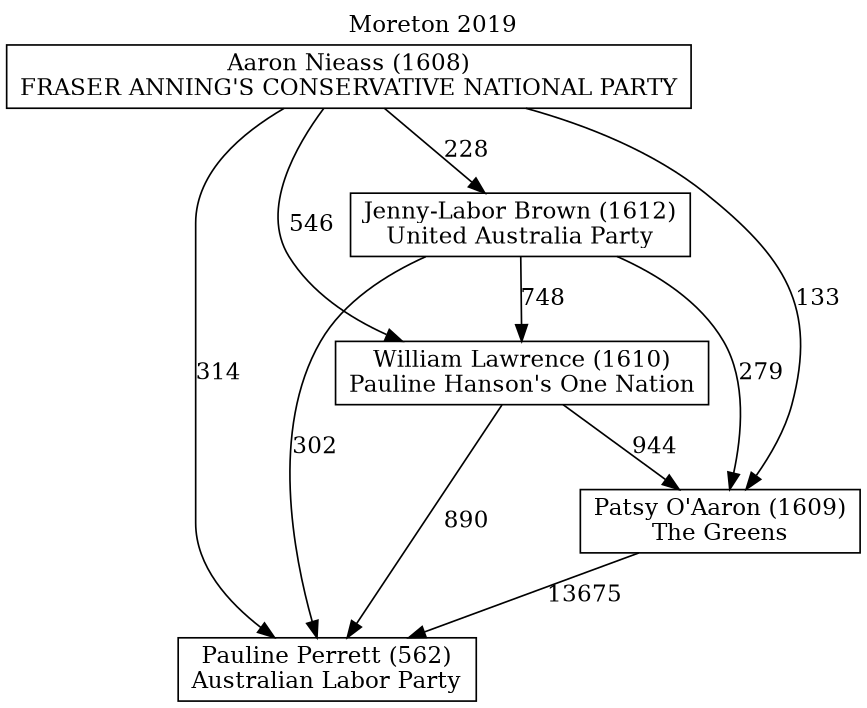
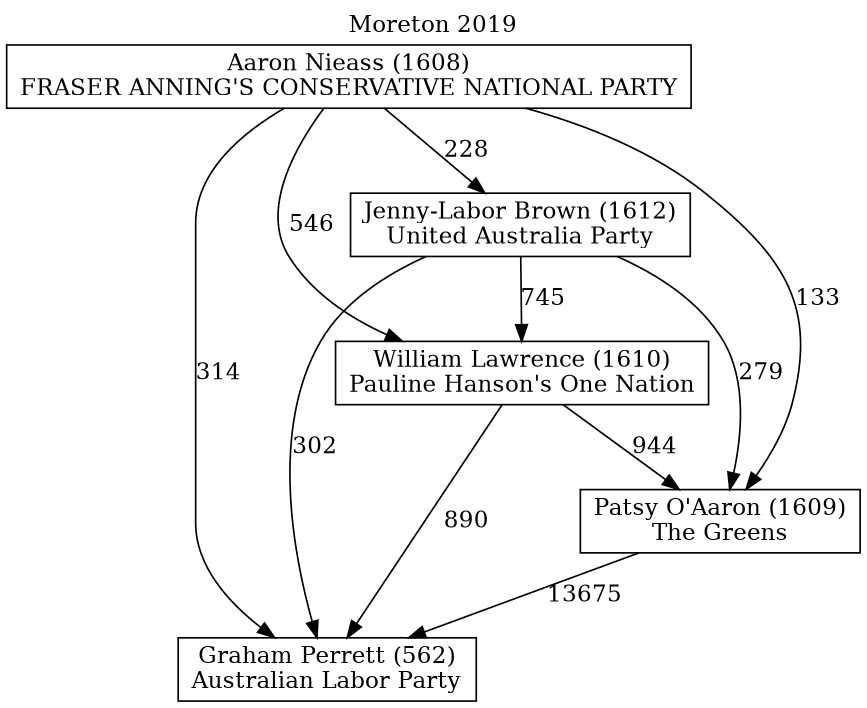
edge "Jenny-Labor Brown (1612) United Australia Party" -> "William Lawrence (1610) Pauline Hanson's One Nation": label "748" -> "745"
node "Pauline Perrett (562) Australian Labor Party": label "Pauline Perrett (562) Australian Labor Party" -> "Graham Perrett (562) Australian Labor Party"
